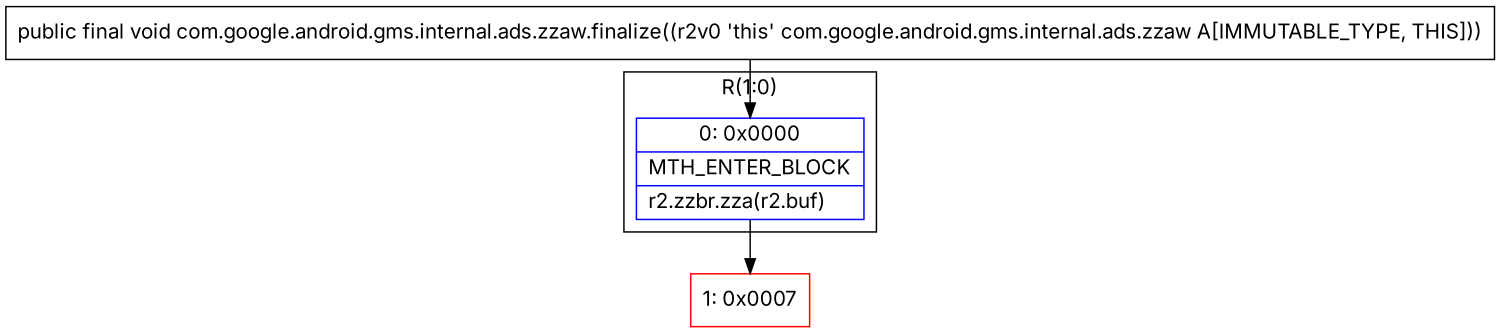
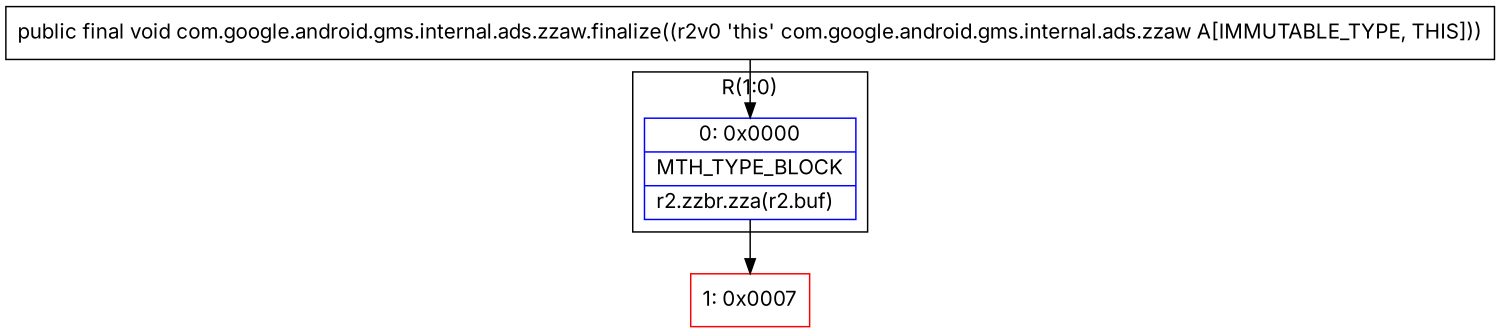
node "0: 0x0000": text "MTH_ENTER_BLOCK" -> "MTH_TYPE_BLOCK"
